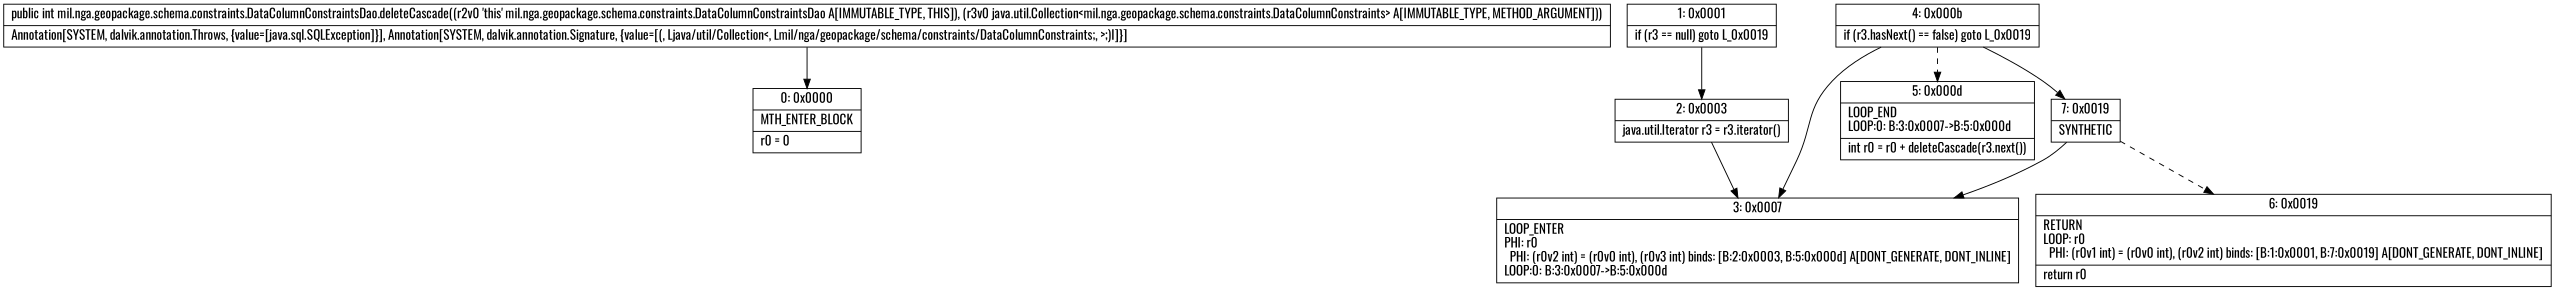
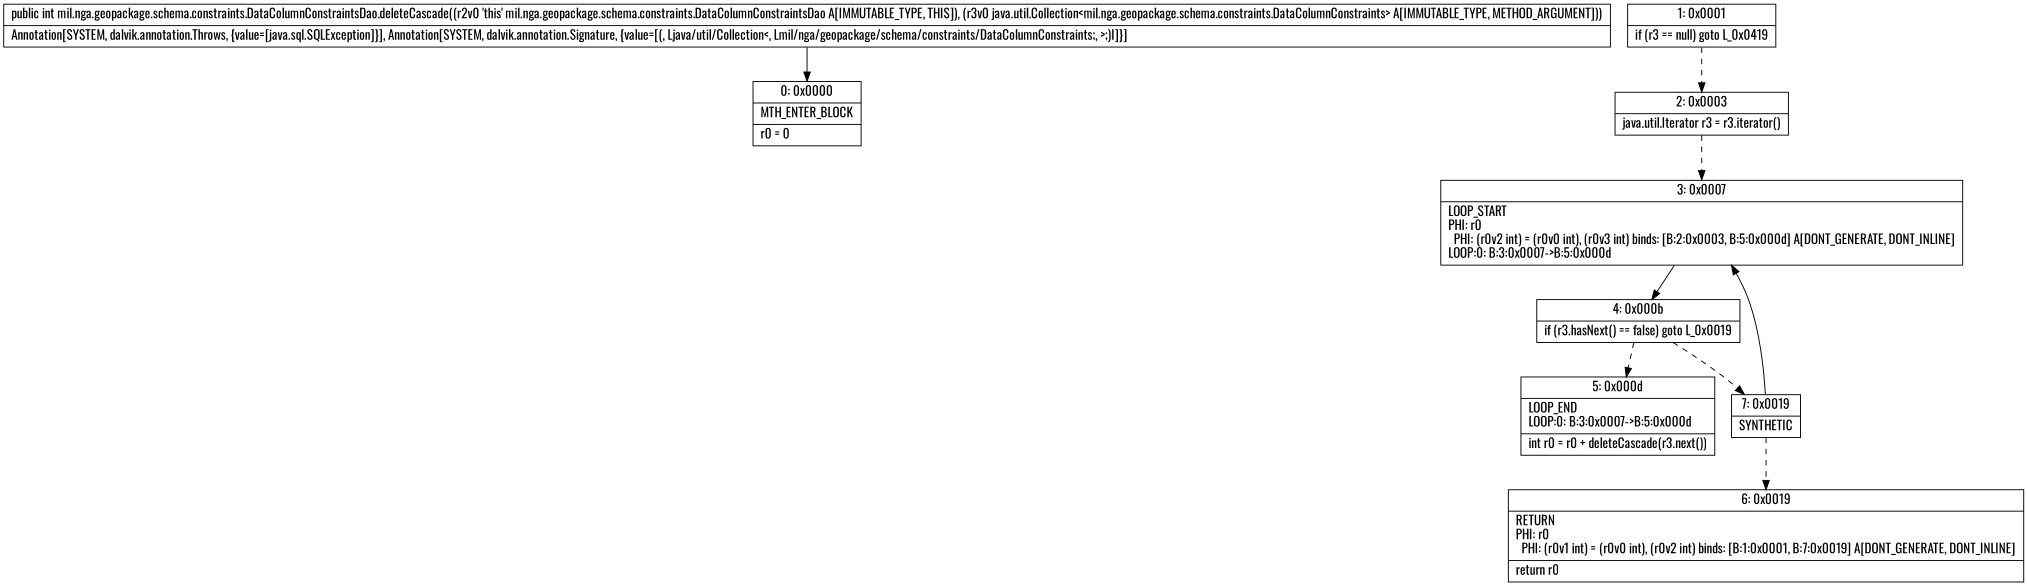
node "1: 0x0001": text "if (r3 == null) goto L_0x0019" -> "if (r3 == null) goto L_0x0419"
edge "1: 0x0001" -> "2: 0x0003": style solid -> dashed
edge "4: 0x000b" -> "7: 0x0019": style solid -> dashed
edge "4: 0x000b" -> "3: 0x0007": reversed
edge "2: 0x0003" -> "3: 0x0007": style solid -> dashed
node "3: 0x0007": text "LOOP_ENTER" -> "LOOP_START"
node "6: 0x0019": text "LOOP: r0" -> "PHI: r0"
